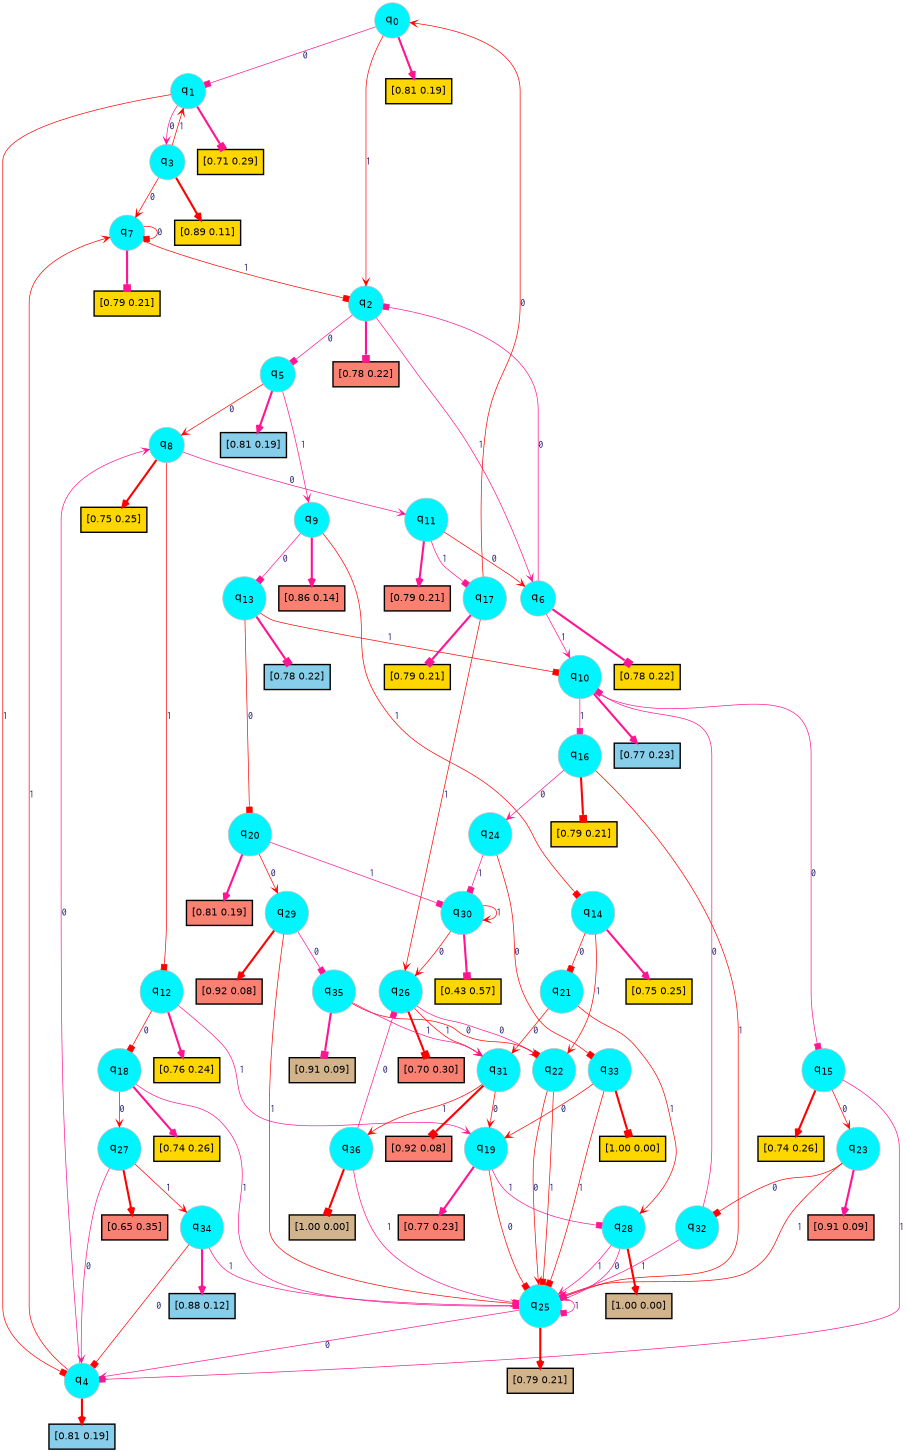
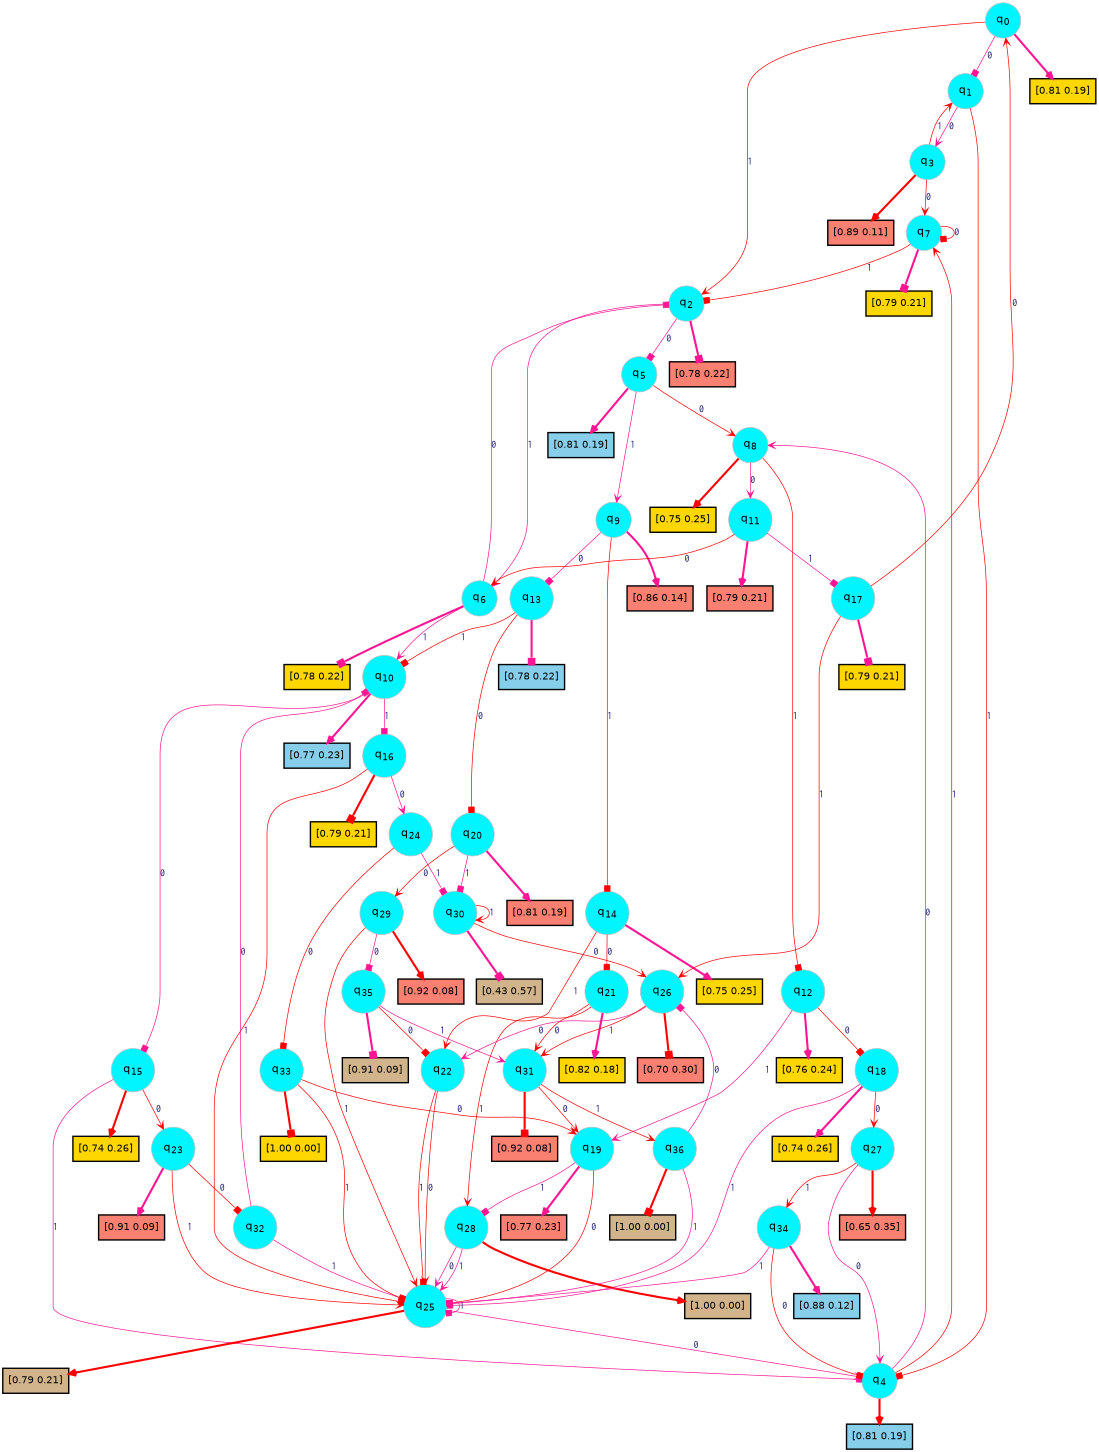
node "[0.71 0.29]": removed
node "[0.89 0.11]": fillcolor gold -> salmon
node "[0.43 0.57]": fillcolor gold -> tan
node "[0.82 0.18]": added
